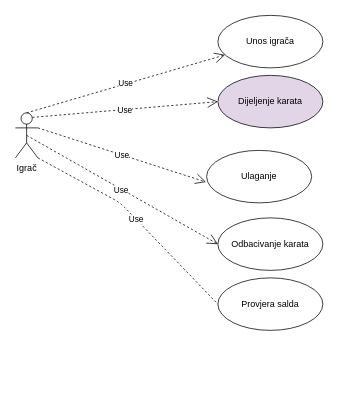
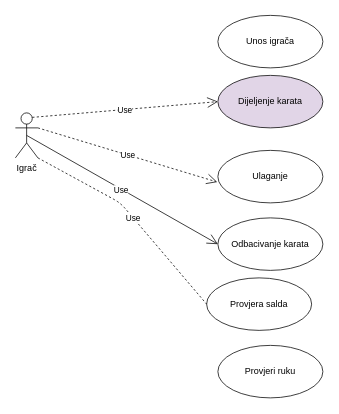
edge "Igrač" -> "Unos igrača": removed, label "Use"
node "Ulaganje": moved (259, 177) -> (270, 177)
edge "Igrač" -> "Odbacivanje karata": style dashed -> solid
node "Provjera salda": moved (270, 304) -> (259, 304)
node "Provjeri ruku": added
